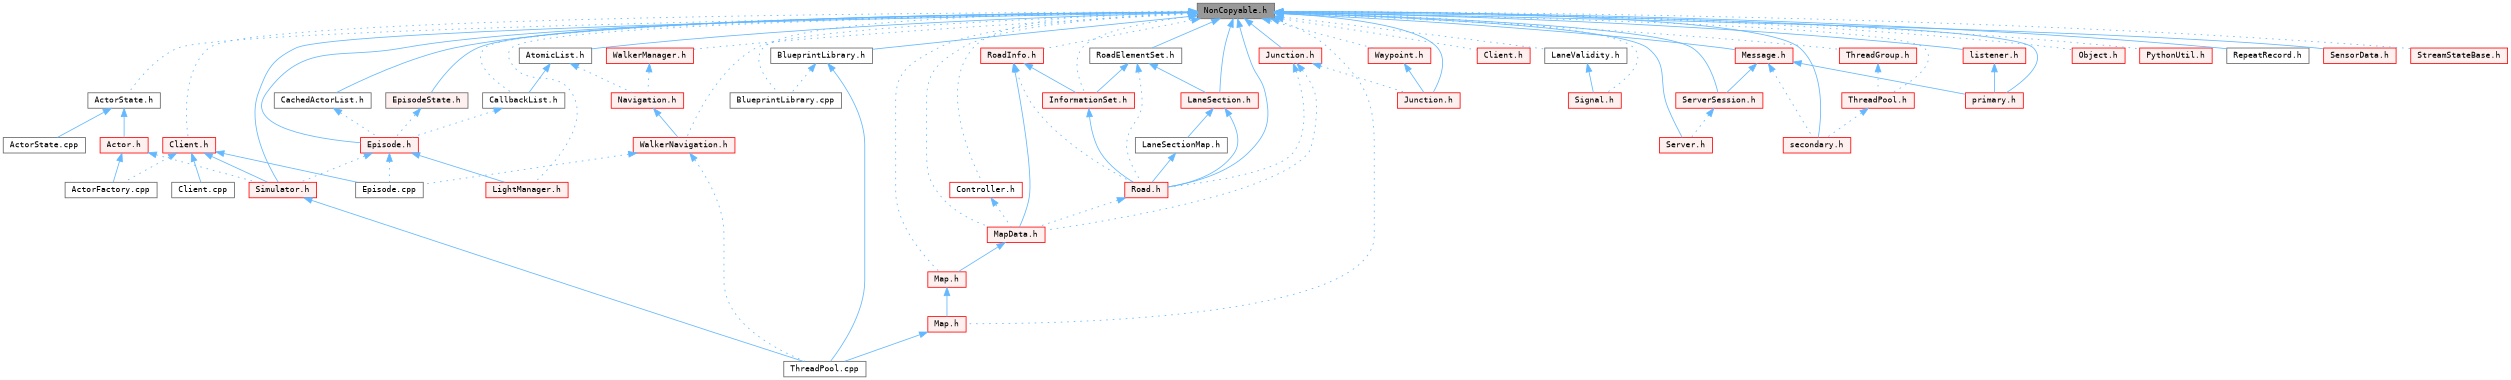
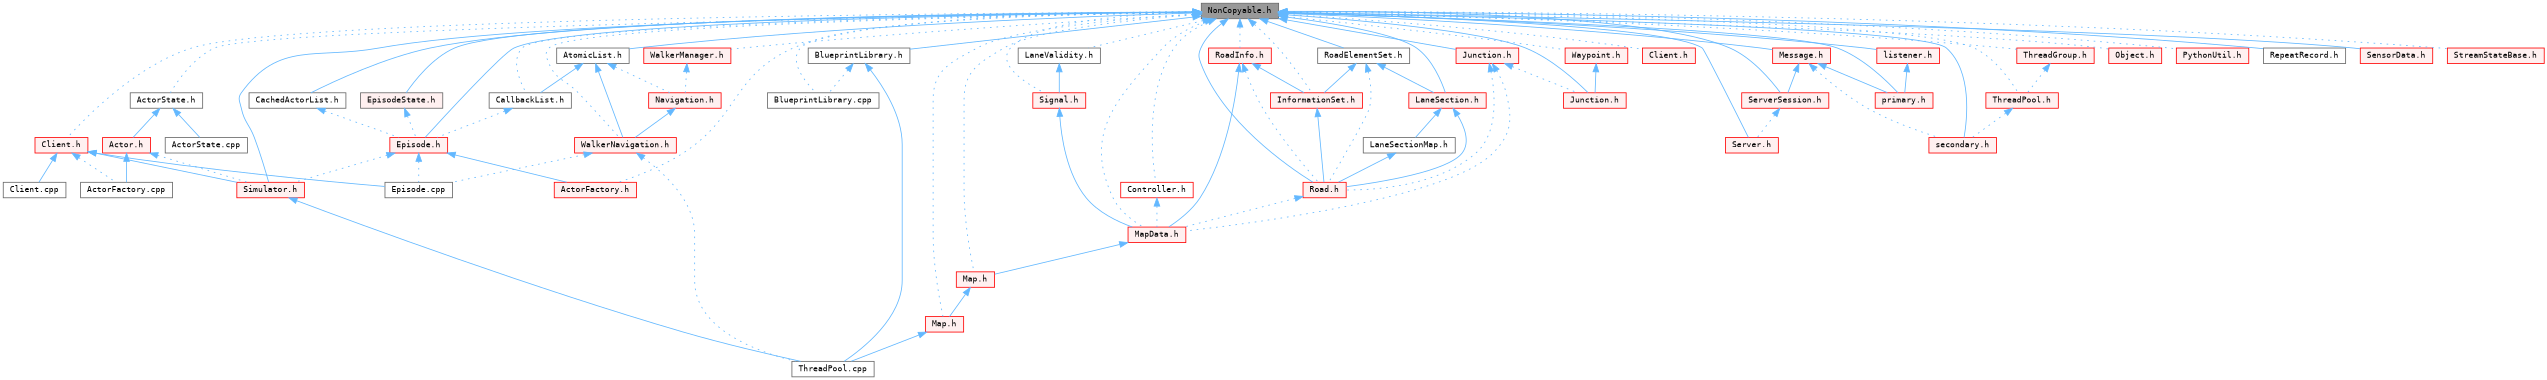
edge "WalkerNavigation.h" -> "AtomicList.h": added
edge "MapData.h" -> "Signal.h": added
node "LightManager.h": label "LightManager.h" -> "ActorFactory.h"
